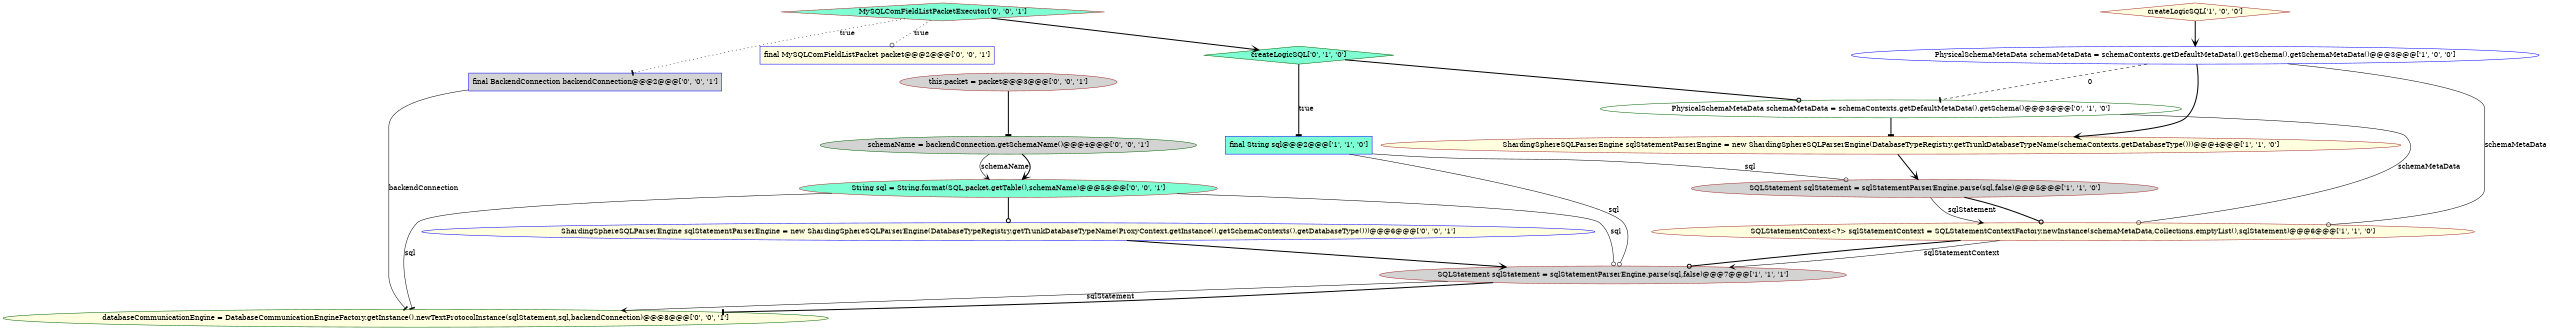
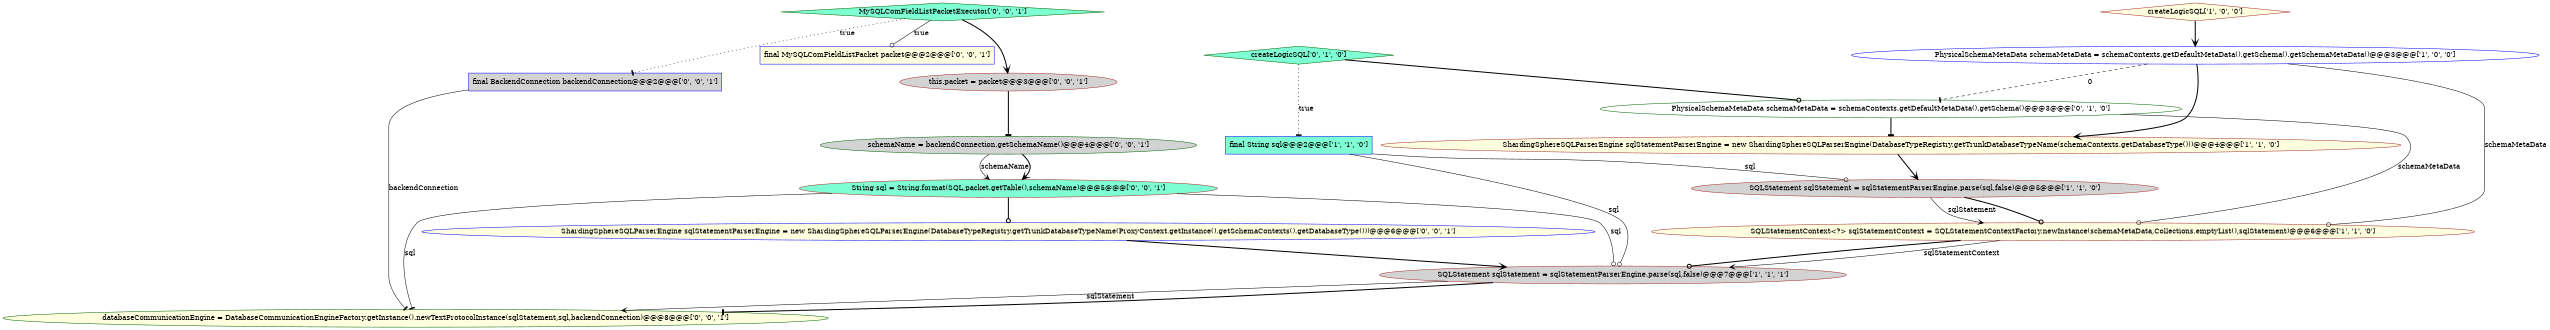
node "MySQLComFieldListPacketExecutor['0', '0', '1']": color brown -> darkgreen
edge "MySQLComFieldListPacketExecutor['0', '0', '1']" -> "final MySQLComFieldListPacket packet@@@2@@@['0', '0', '1']": style dotted -> solid
edge "MySQLComFieldListPacketExecutor['0', '0', '1']" -> "createLogicSQL['0', '1', '0']": now "MySQLComFieldListPacketExecutor['0', '0', '1']" -> "this.packet = packet@@@3@@@['0', '0', '1']"
edge "createLogicSQL['0', '1', '0']" -> "final String sql@@@2@@@['1', '1', '0']": style bold -> dotted
